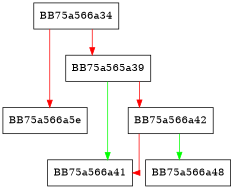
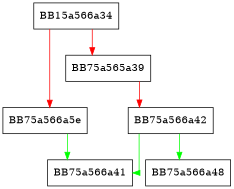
node "BB75a566a34": label "BB75a566a34" -> "BB15a566a34"
edge "BB75a565a39" -> "BB75a566a41": now "BB75a566a5e" -> "BB75a566a41"
edge "BB75a566a42" -> "BB75a566a41": color red -> green
